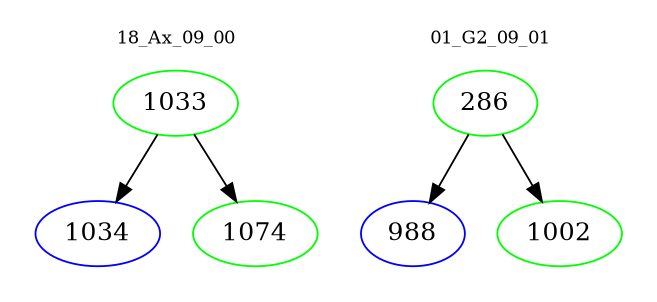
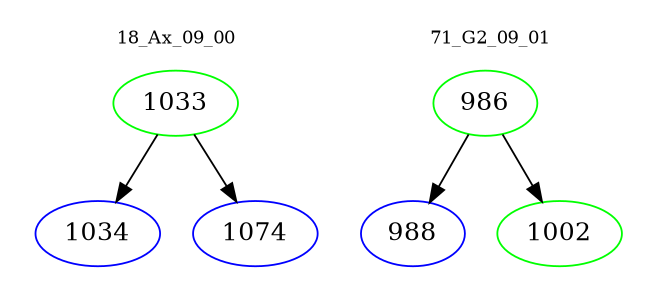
cluster "01_G2_09_01": label "01_G2_09_01" -> "71_G2_09_01"
node "286": label "286" -> "986"
node "1074": color green -> blue
